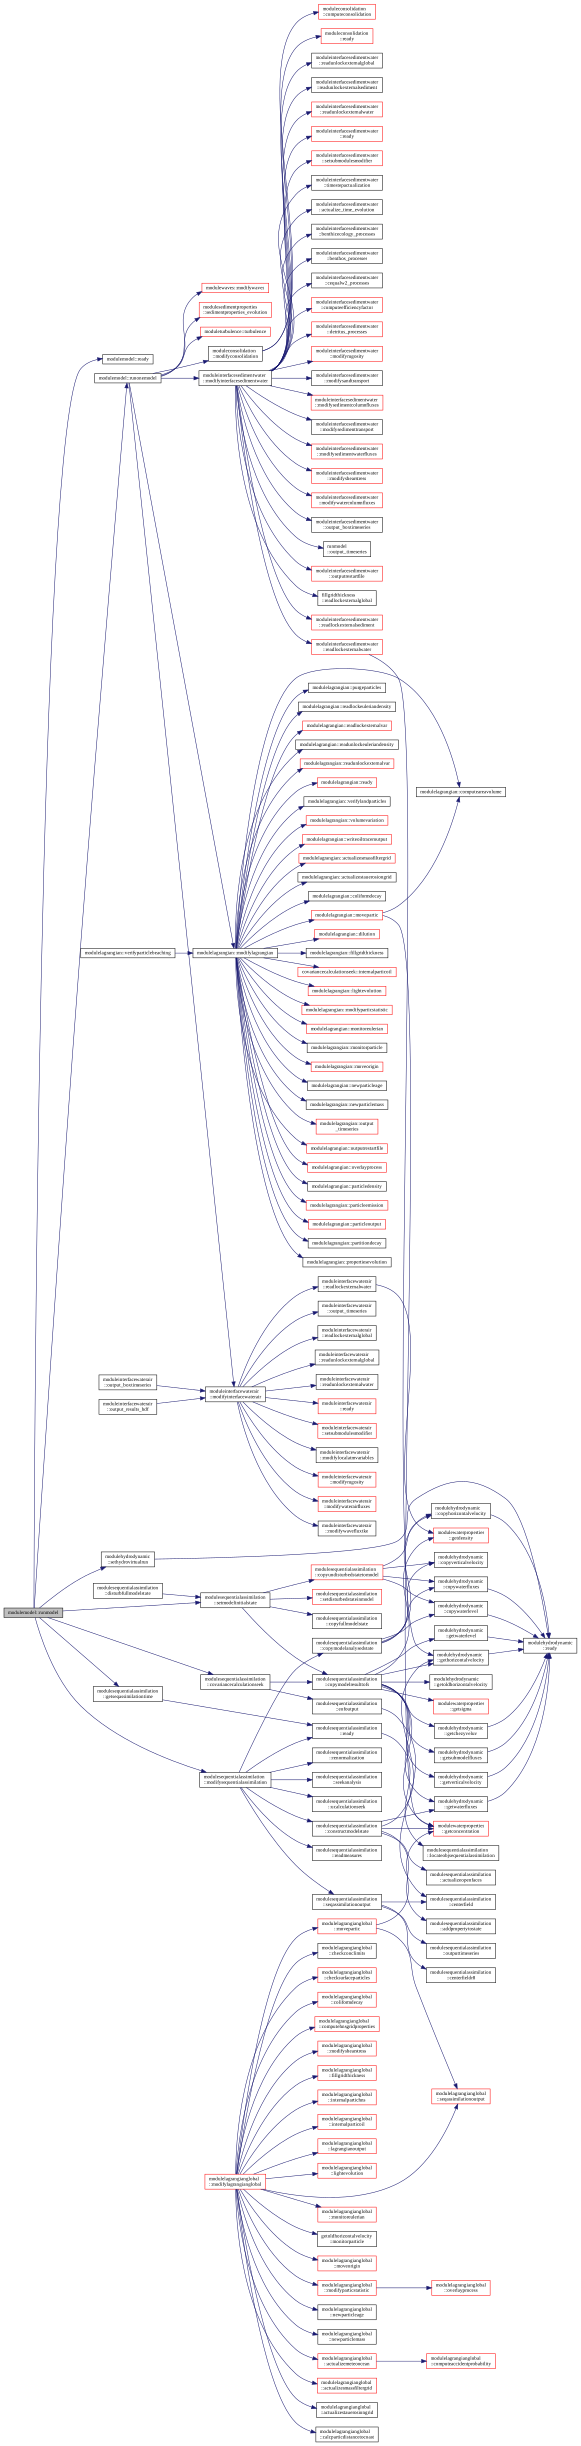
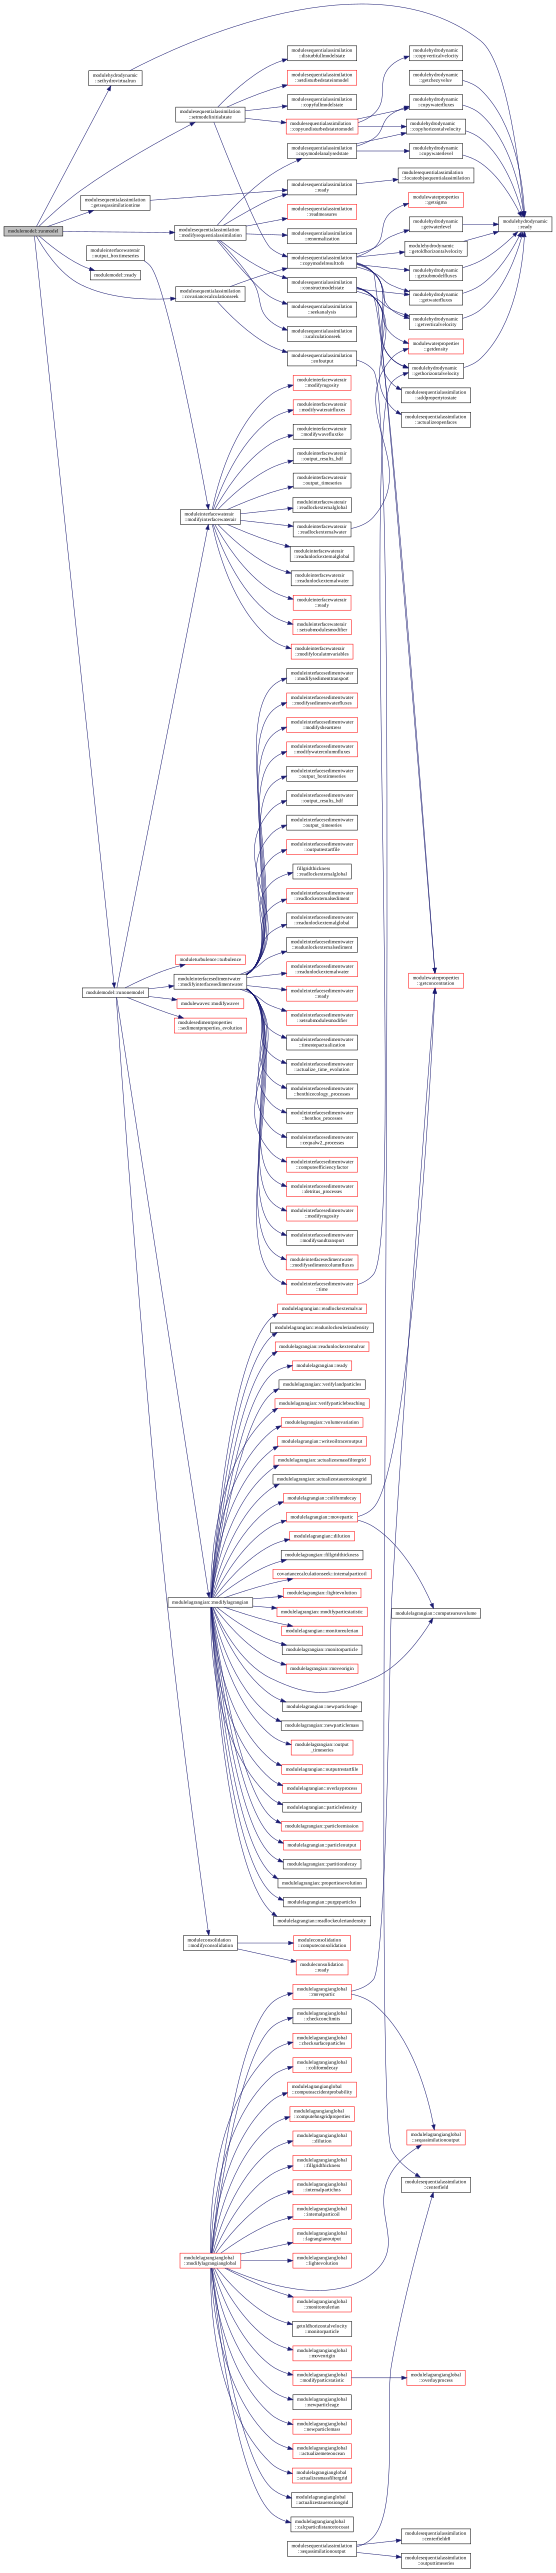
edge "modulehydrodynamic ::getoldhorizontalvelocity" -> "modulehydrodynamic ::ready": added
edge "modulesequentialassimilation ::constructmodelstate" -> "modulehydrodynamic ::getverticalvelocity": added
node "runmodel ::output_timeseries": label "runmodel ::output_timeseries" -> "moduleinterfacesedimentwater ::output_timeseries"
node "moduleinterfacesedimentwater ::readlockexternalwater": label "moduleinterfacesedimentwater ::readlockexternalwater" -> "moduleinterfacesedimentwater ::time"
node "moduleinterfacesedimentwater ::output_results_hdf": added
node "modulelagrangian::coliformdecay": color black -> red
node "modulelagrangian::verifyparticlebeaching": color black -> red
edge "modulelagrangian::verifyparticlebeaching" -> "modulelagrangian::modifylagrangian": reversed
edge "moduleinterfacewaterair ::output_results_hdf" -> "moduleinterfacewaterair ::modifyinterfacewaterair": reversed
node "moduleinterfacewaterair ::modifylocalatmvariables": color black -> red
edge "modulesequentialassimilation ::copyundisturbedstatetomodel" -> "modulehydrodynamic ::copywaterlevel": removed
edge "modulesequentialassimilation ::disturbfullmodelstate" -> "modulesequentialassimilation ::setmodelinitialstate": reversed
edge "modulesequentialassimilation ::copymodelanalysedstate" -> "modulehydrodynamic ::copyverticalvelocity": removed
edge "modulesequentialassimilation ::copymodelresulttofs" -> "modulehydrodynamic ::getchezyveluv": removed
edge "modulesequentialassimilation ::modifysequentialassimilation" -> "modulesequentialassimilation ::seqassimilationoutput": removed
node "modulesequentialassimilation ::readmeasures": color black -> red
node "modulelagrangianglobal ::modifyshearstress": label "modulelagrangianglobal ::modifyshearstress" -> "modulelagrangianglobal ::dilution"
node "modulelagrangianglobal ::newparticlemass": color black -> red
edge "modulelagrangianglobal ::actualizemeteoocean" -> "modulelagrangianglobal ::computeaccidentprobability": now "modulelagrangianglobal ::modifylagrangianglobal" -> "modulelagrangianglobal ::computeaccidentprobability"
